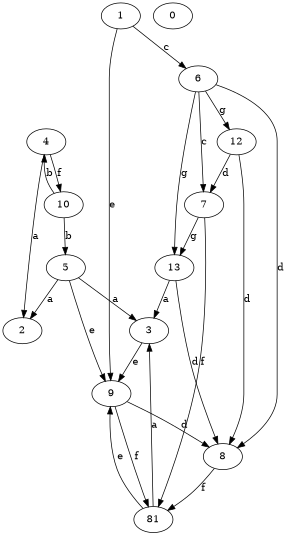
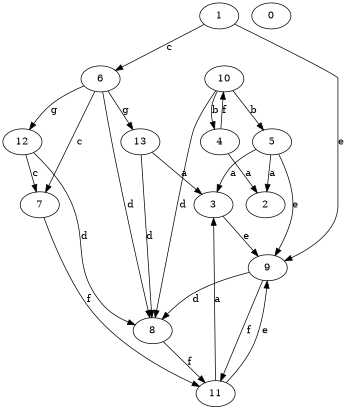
edge "12" -> "7": label "d" -> "c"
edge "10" -> "8": added, label "d"
edge "7" -> "13": removed, label "g"
node "81": label "81" -> "11"
